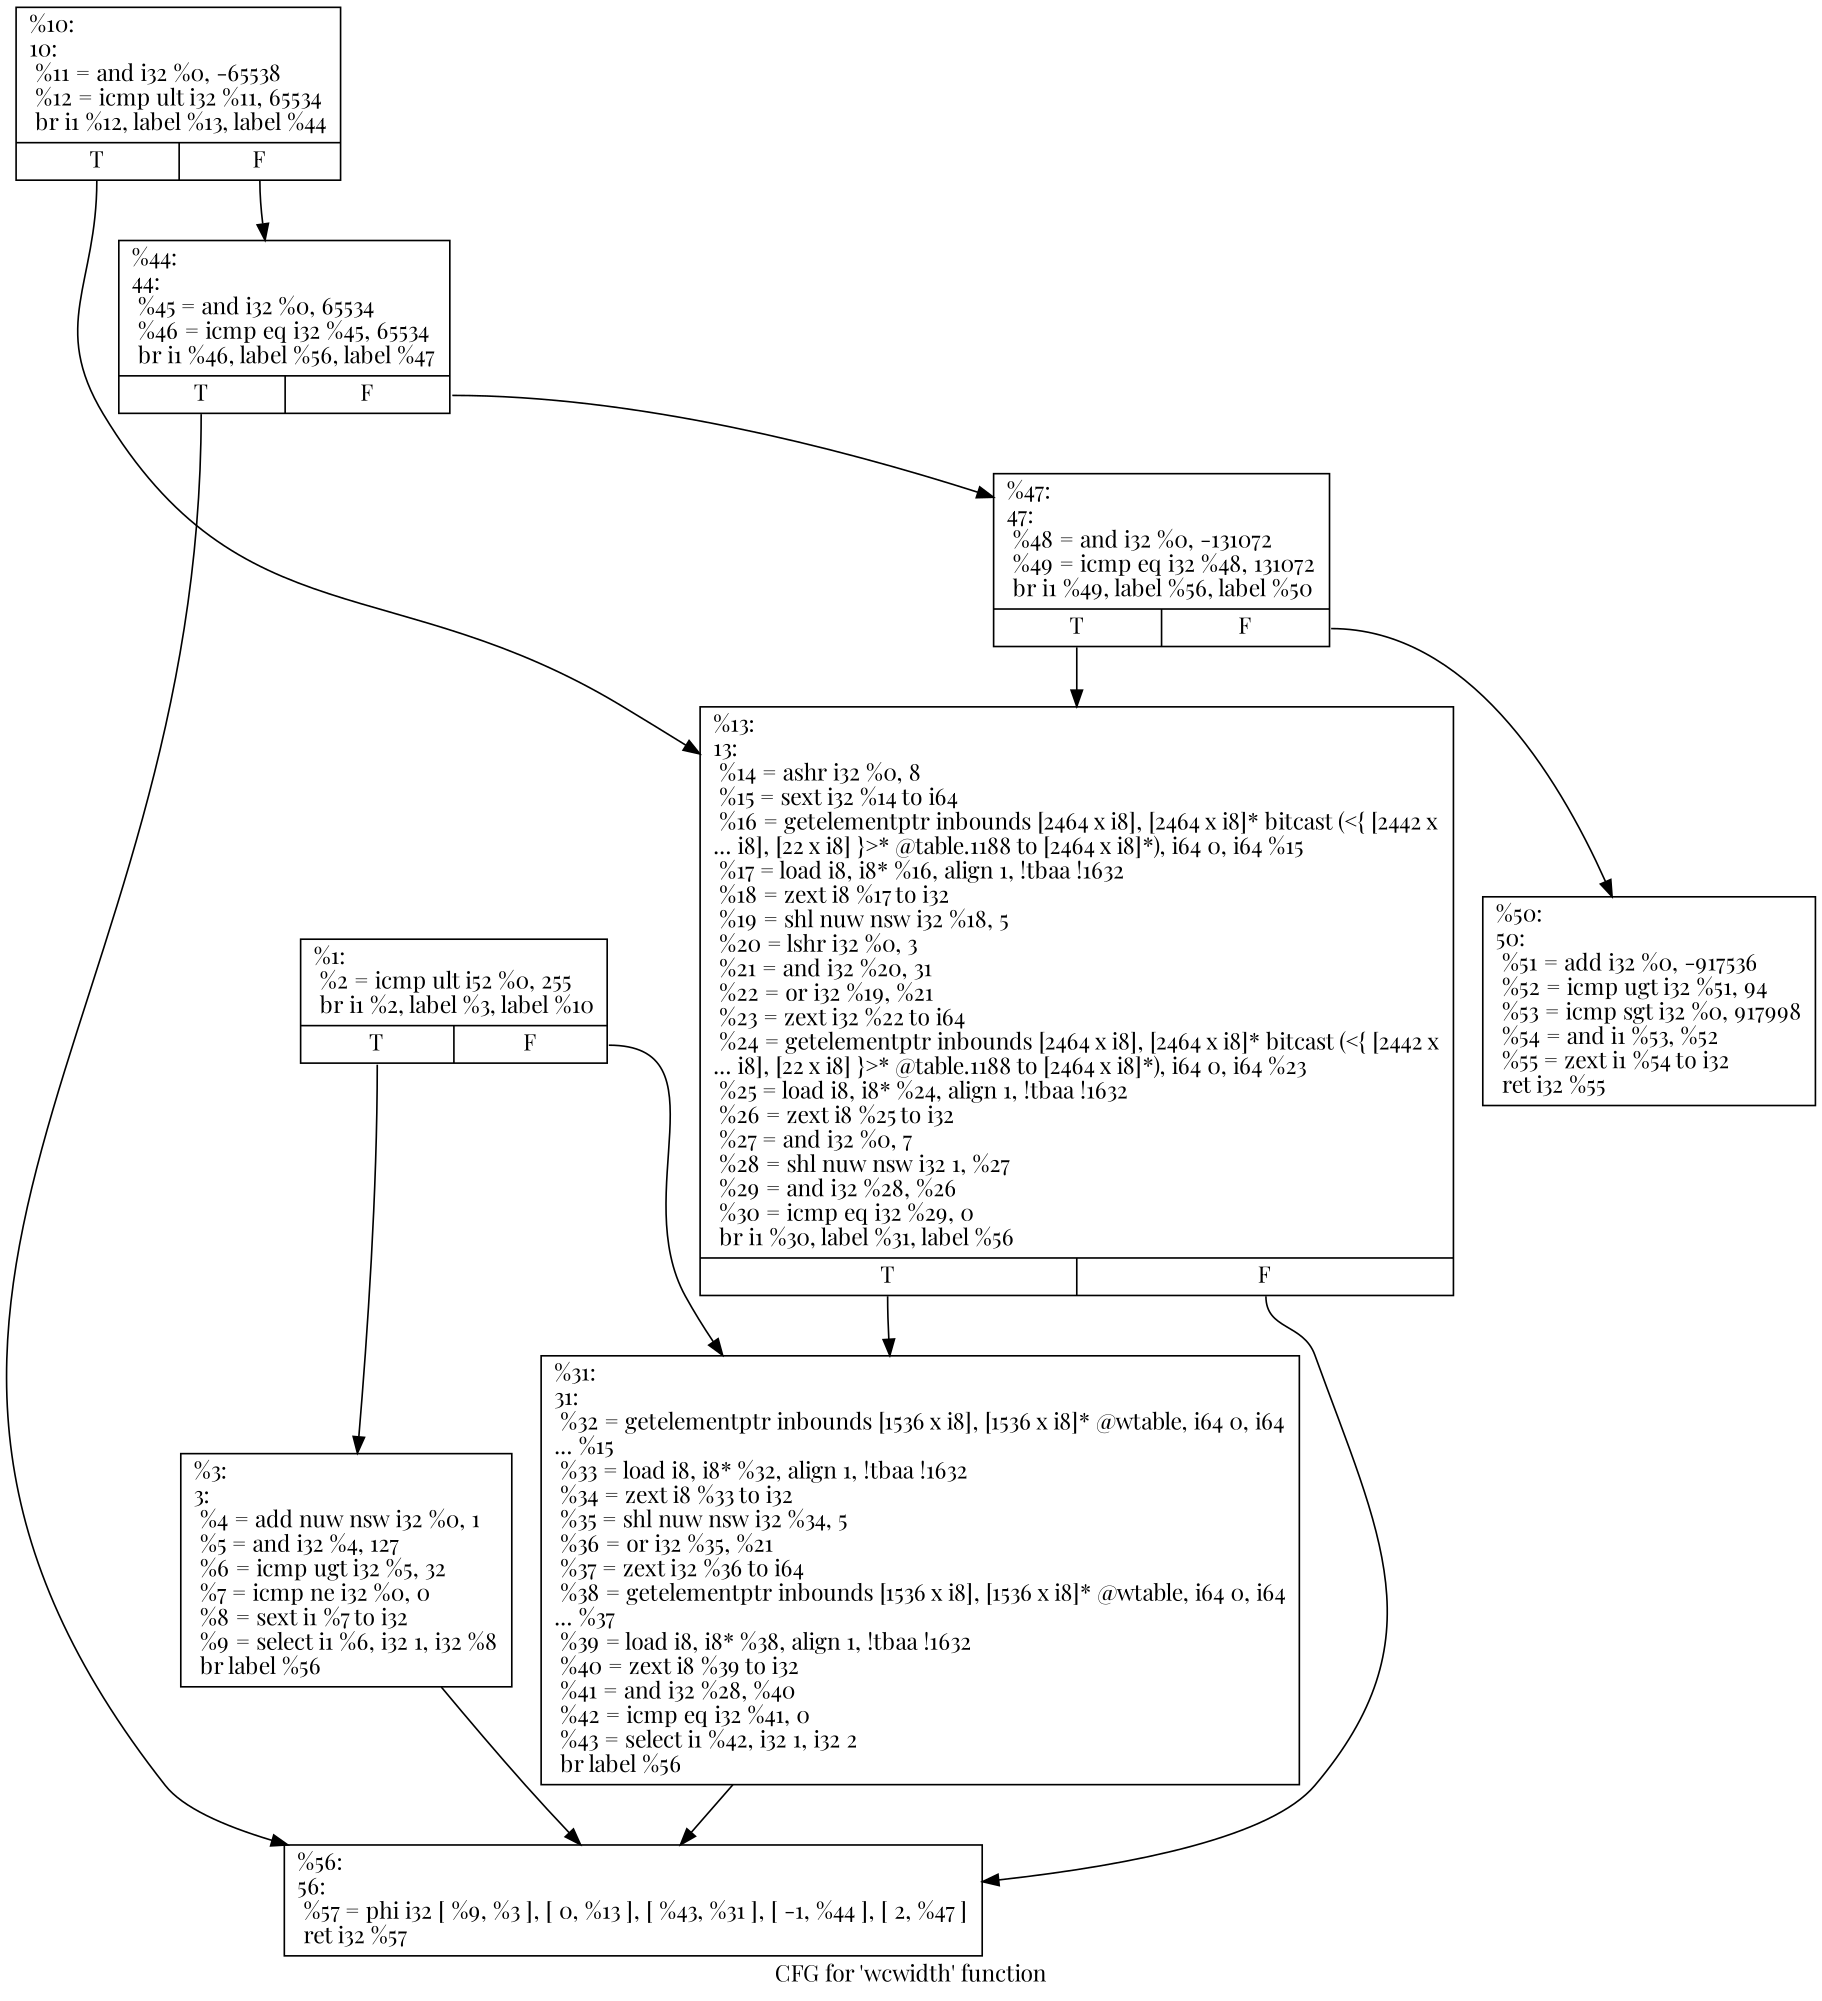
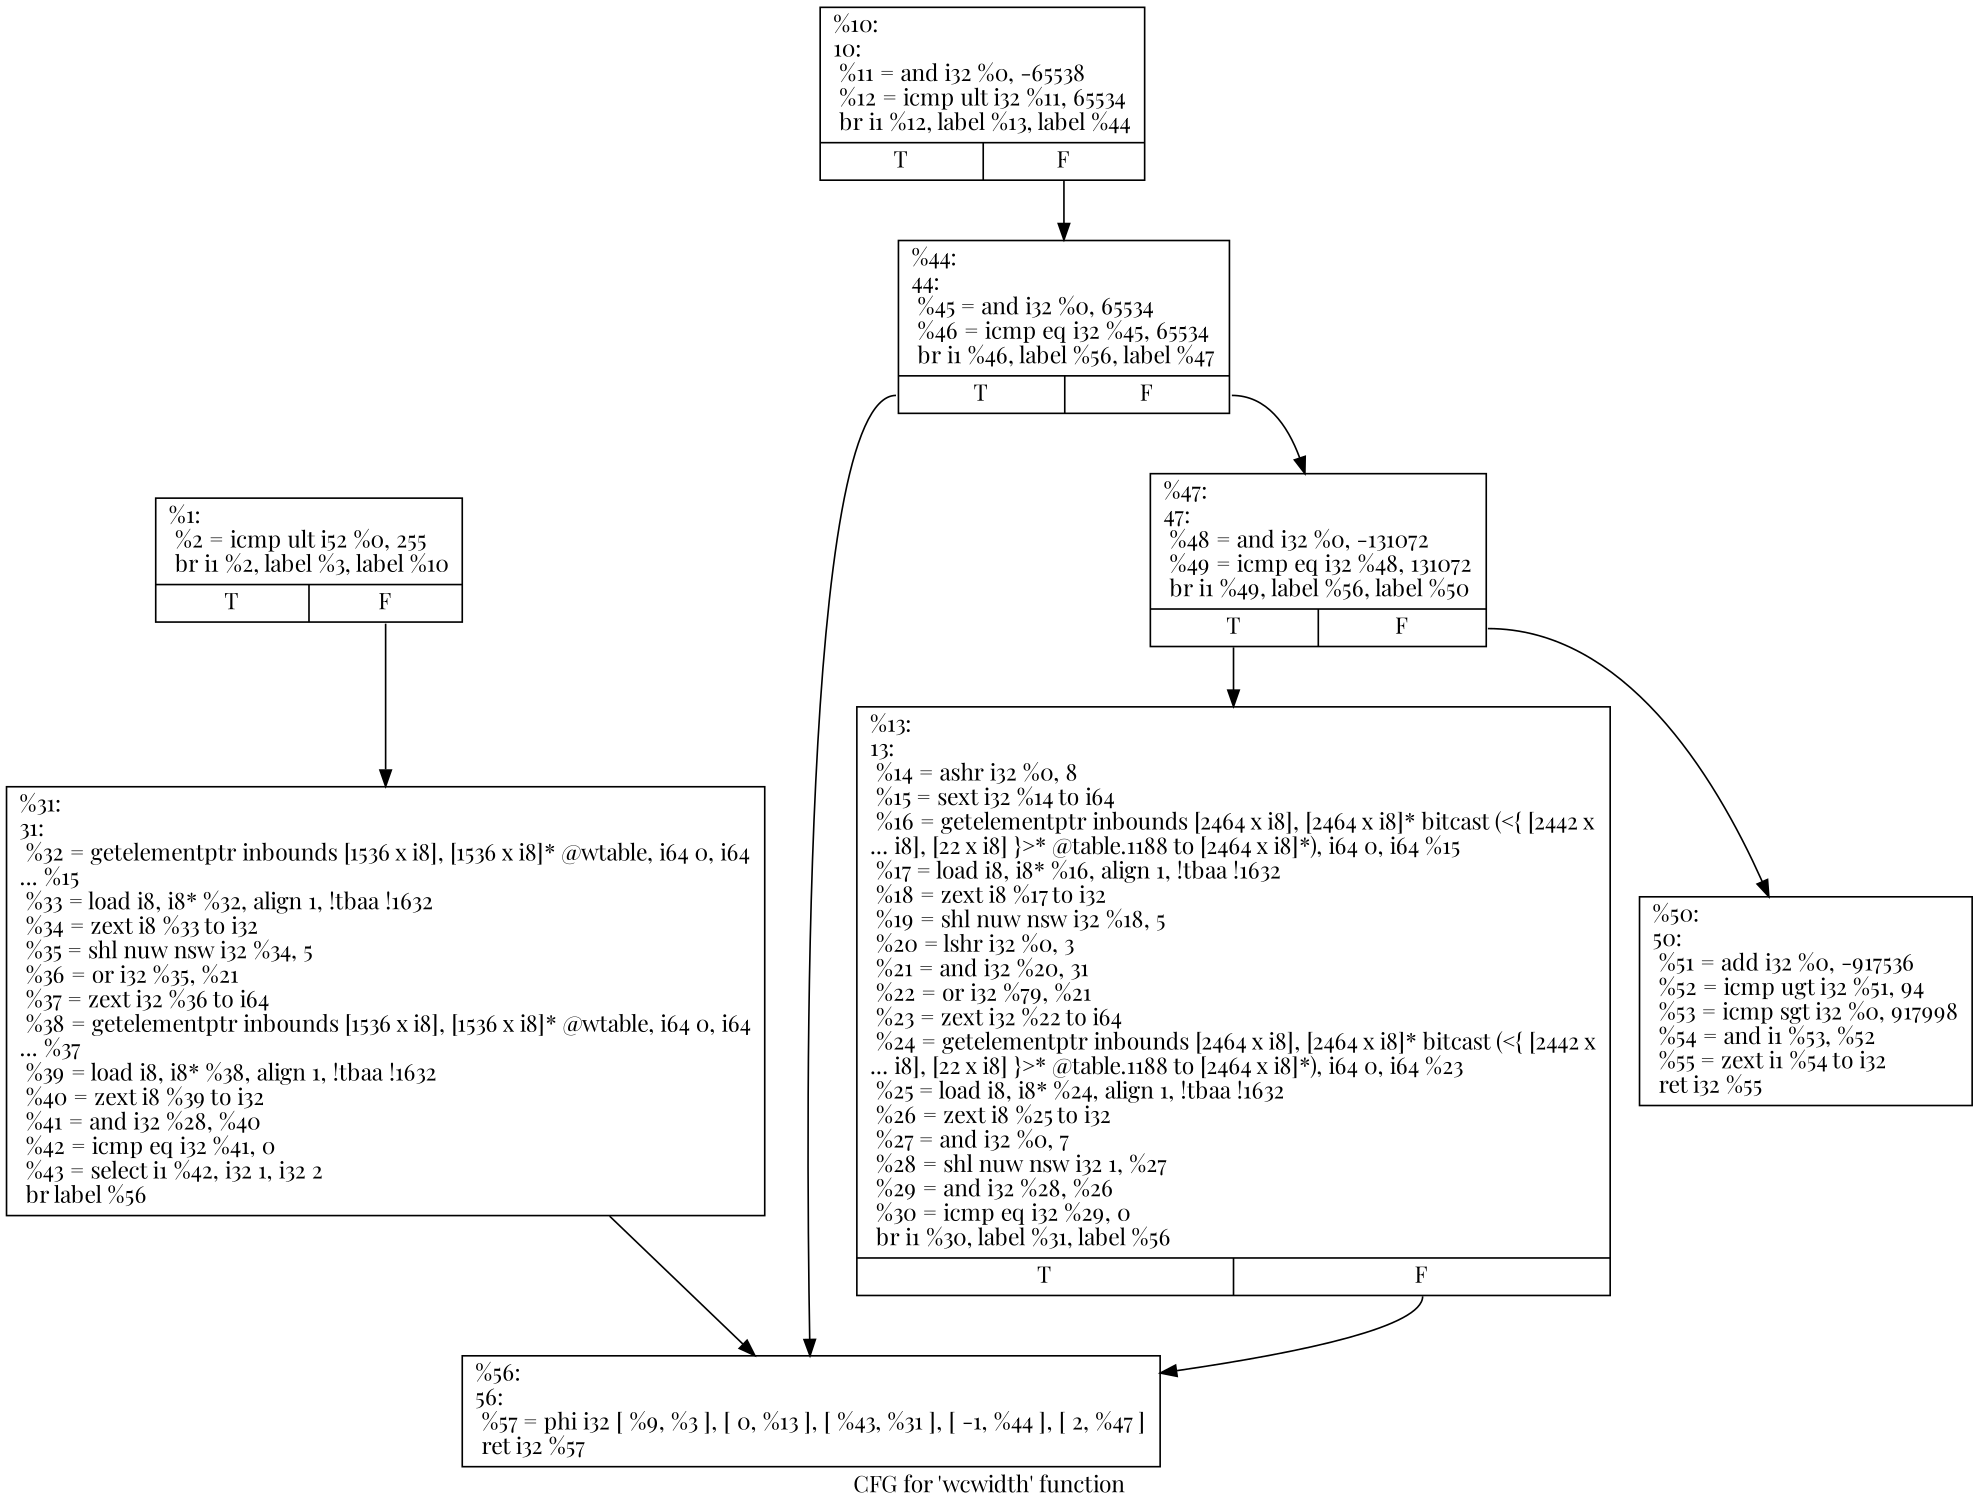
edge "%10:" -> "%13:": removed
node "%13:": text "%22 = or i32 %19, %21" -> "%22 = or i32 %79, %21"
edge "%13:" -> "%31:": removed
node "%3:": removed
